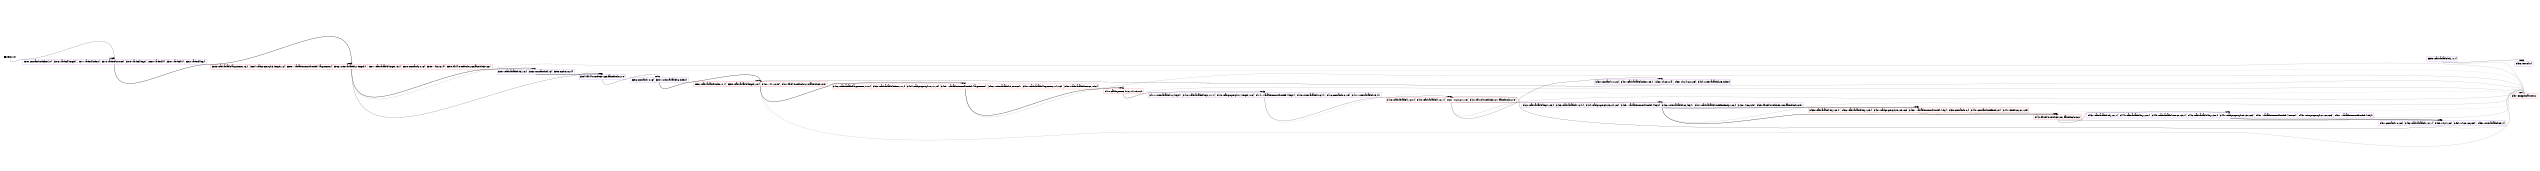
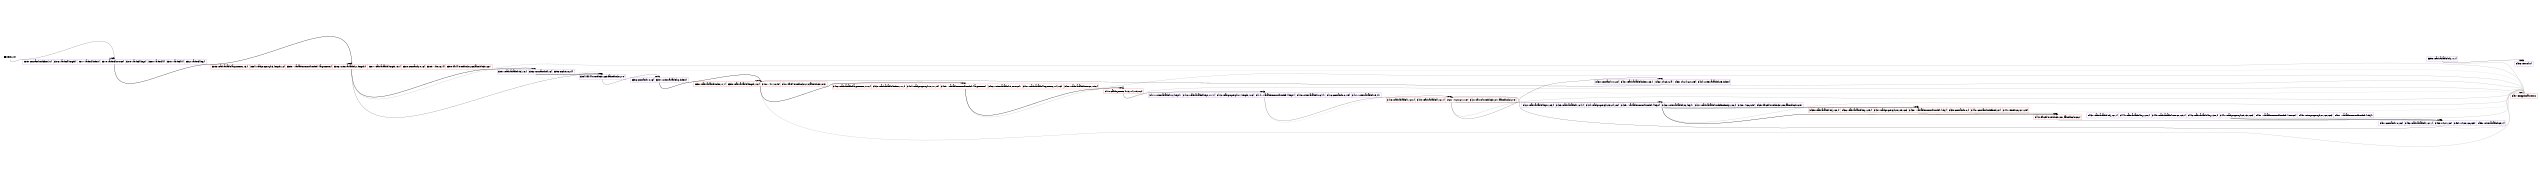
edge "3442: if[v25](true-block:1281,false-block:1282)" -> "3443: read-variable['obj',v27,-]": removed
